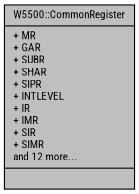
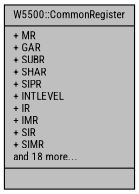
node "W5500::CommonRegister": text "and 12 more..." -> "and 18 more..."
